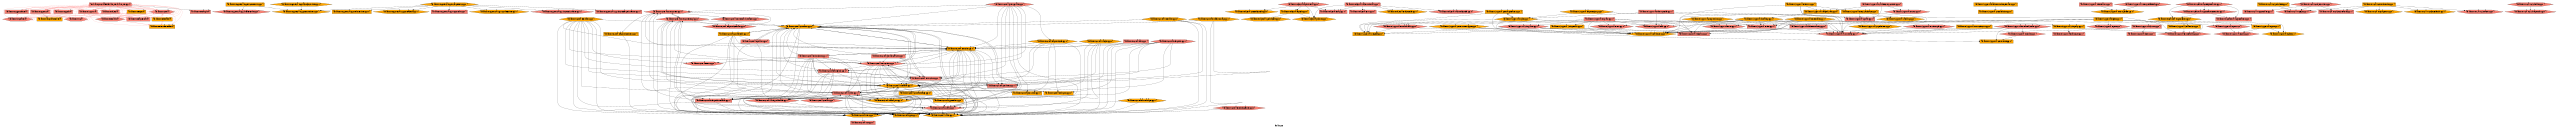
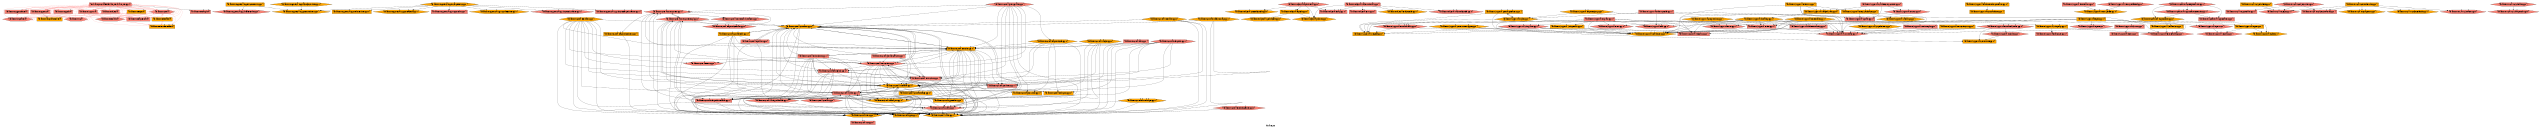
node "{lib/libLLVMSupport.a(VersionTuple.cpp.o)}": shape hexagon -> note
